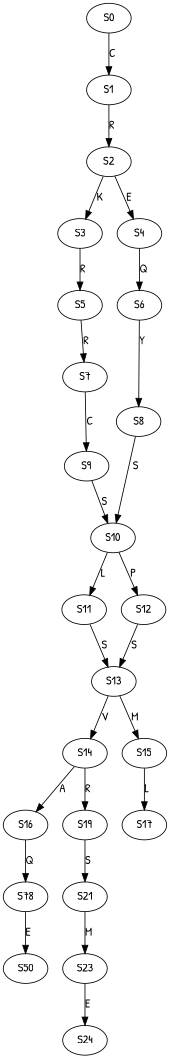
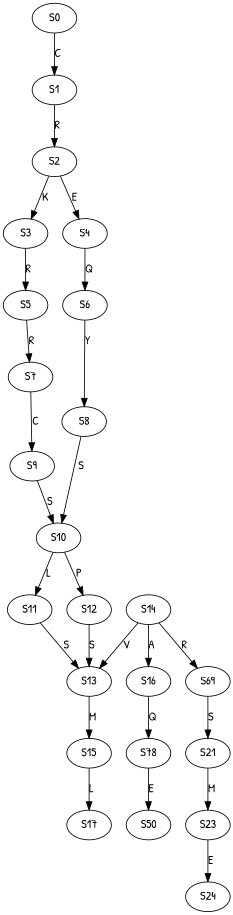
edge "S13" -> "S14": reversed
node "S19": label "S19" -> "S69"
